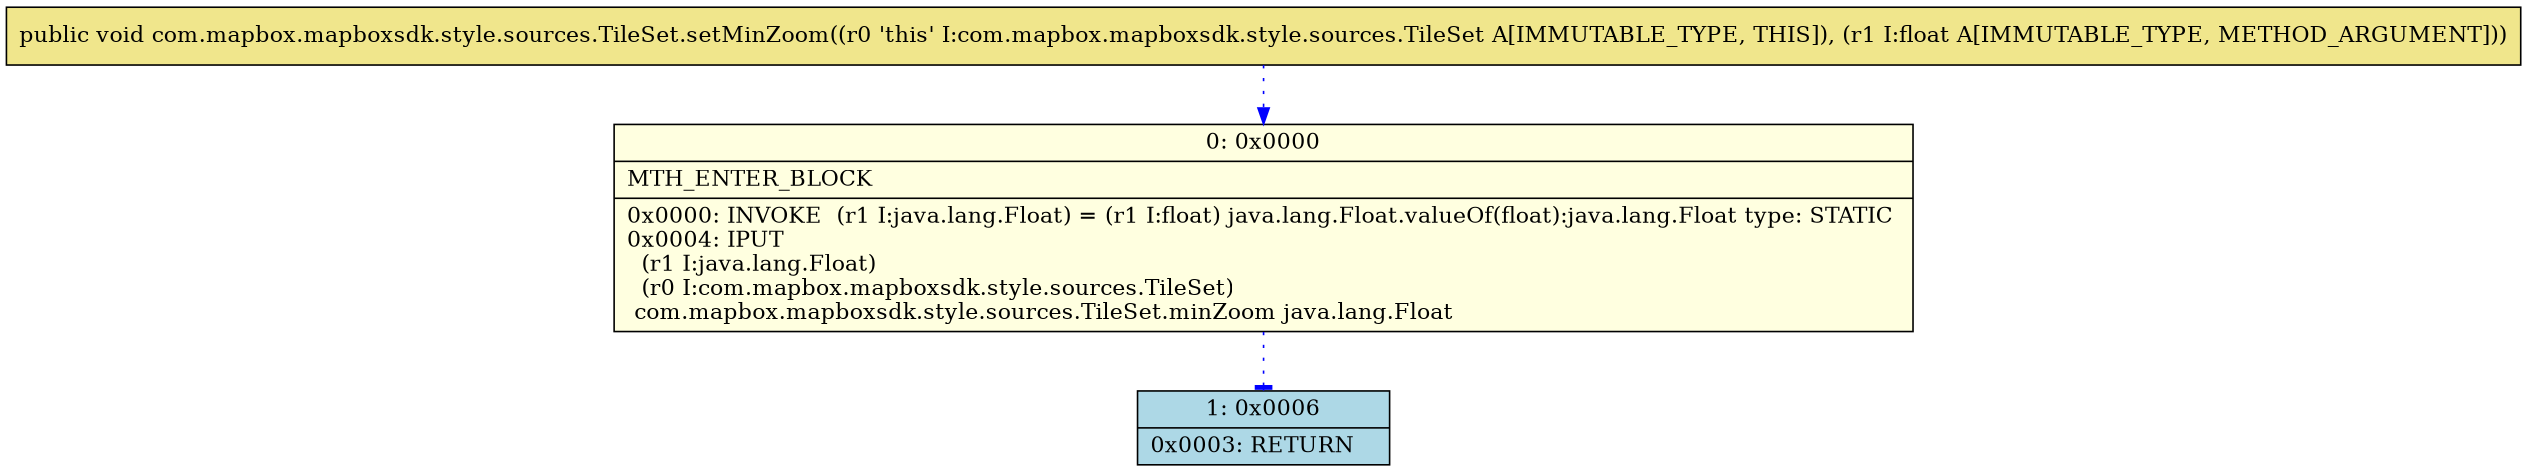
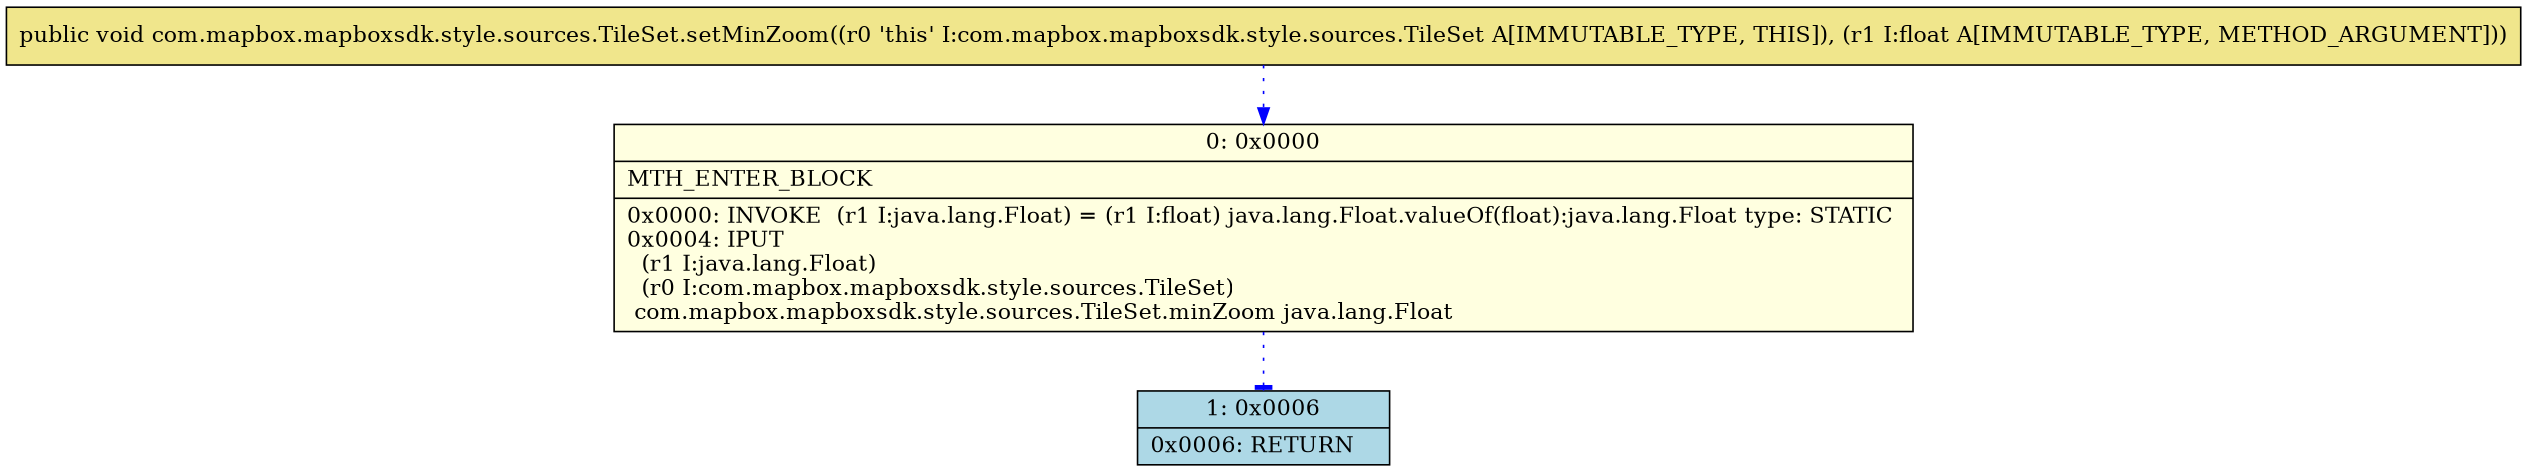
node "1: 0x0006": text "0x0003: RETURN" -> "0x0006: RETURN"
